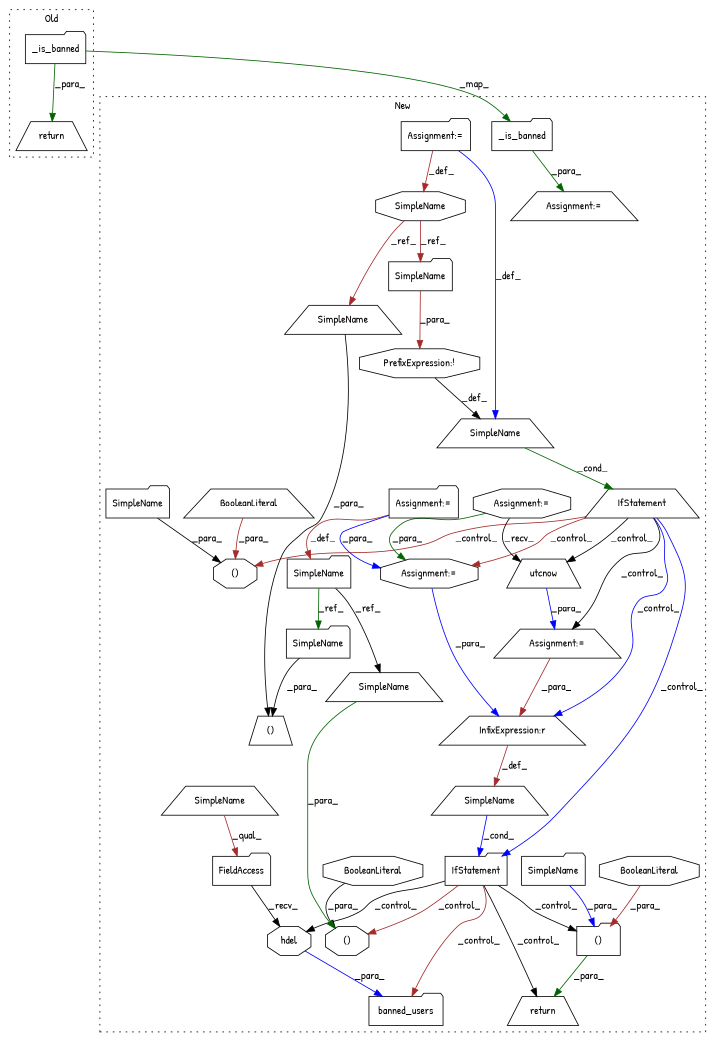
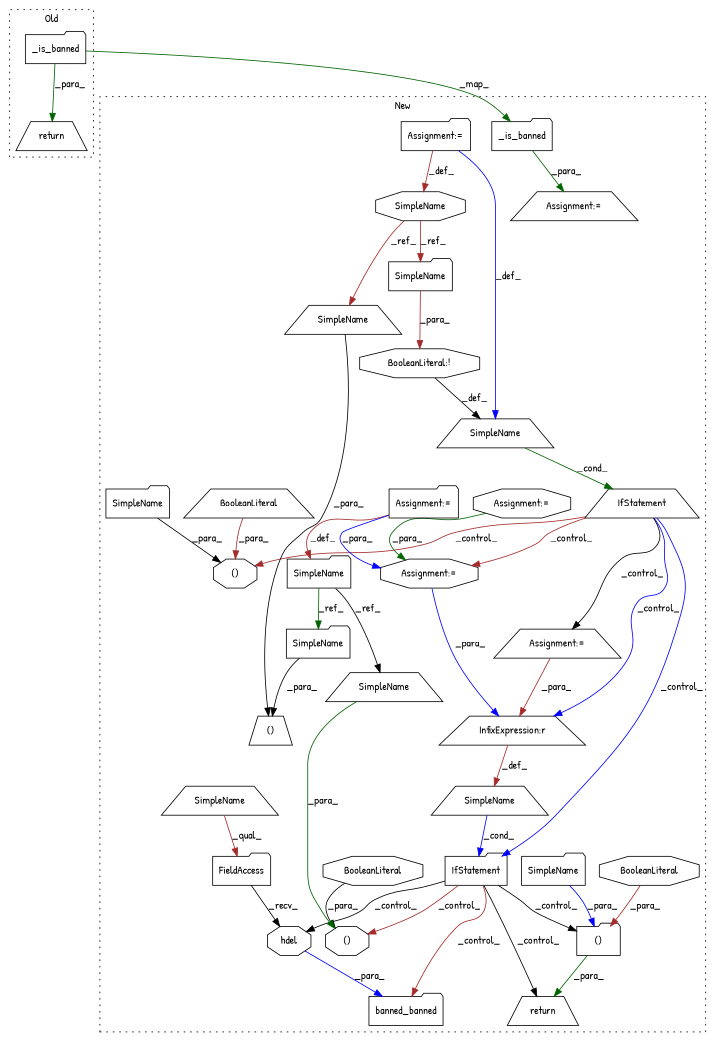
node "PrefixExpression:!": label "PrefixExpression:!" -> "BooleanLiteral:!"
node "utcnow": removed
node "banned_users": label "banned_users" -> "banned_banned"
